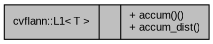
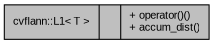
node "cvflann::L1< T >": text "+ accum()()" -> "+ operator()()"
